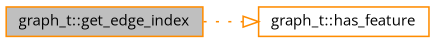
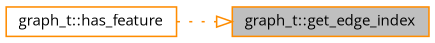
edge "graph_t::get_edge_index" -> "graph_t::has_feature": reversed
